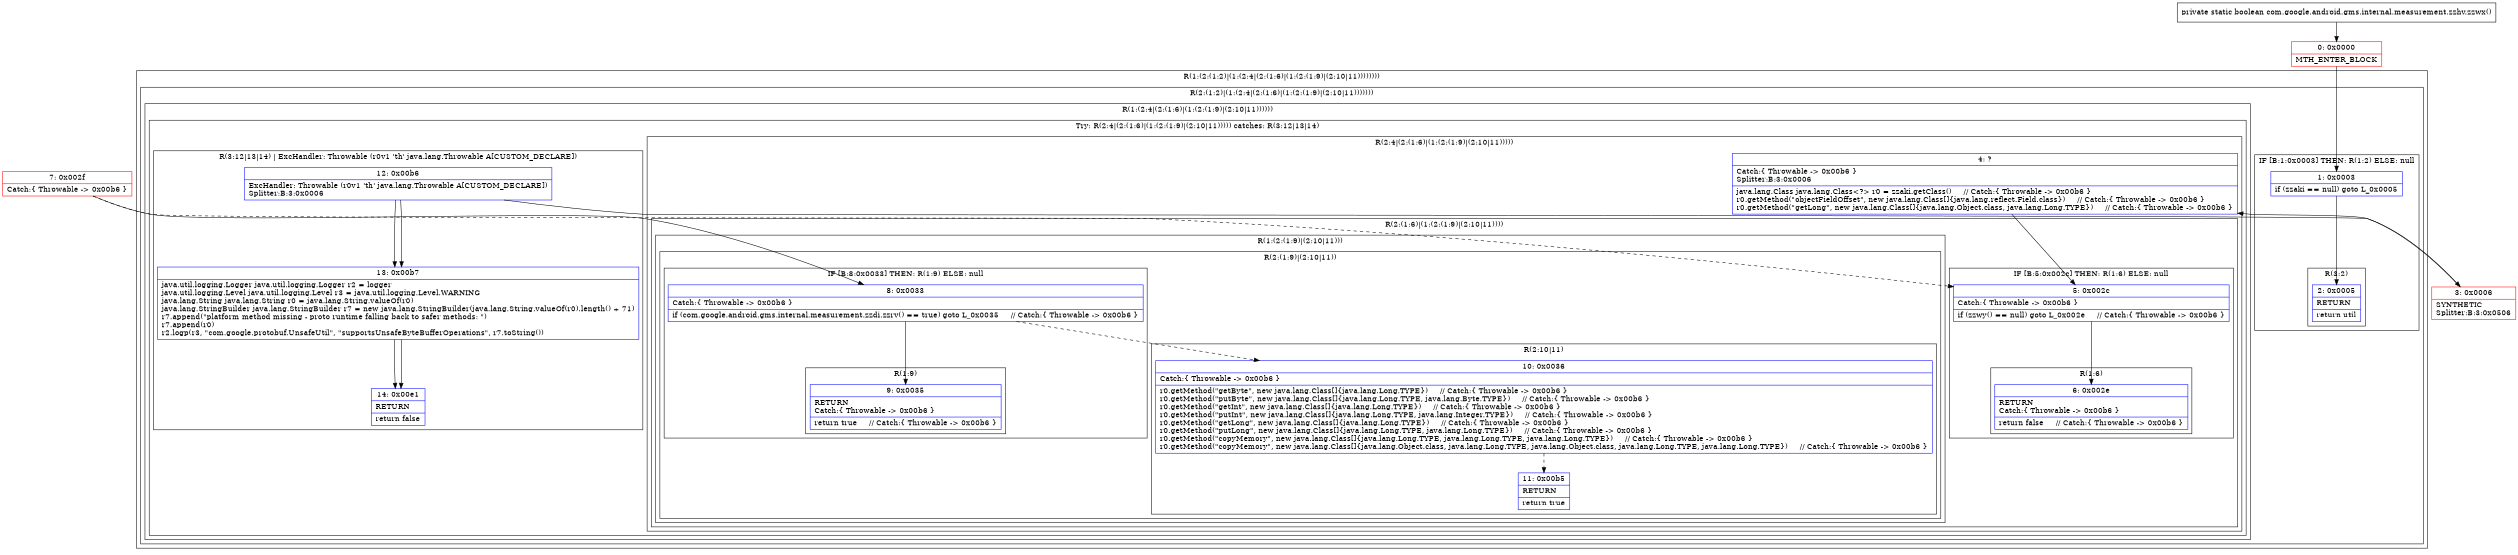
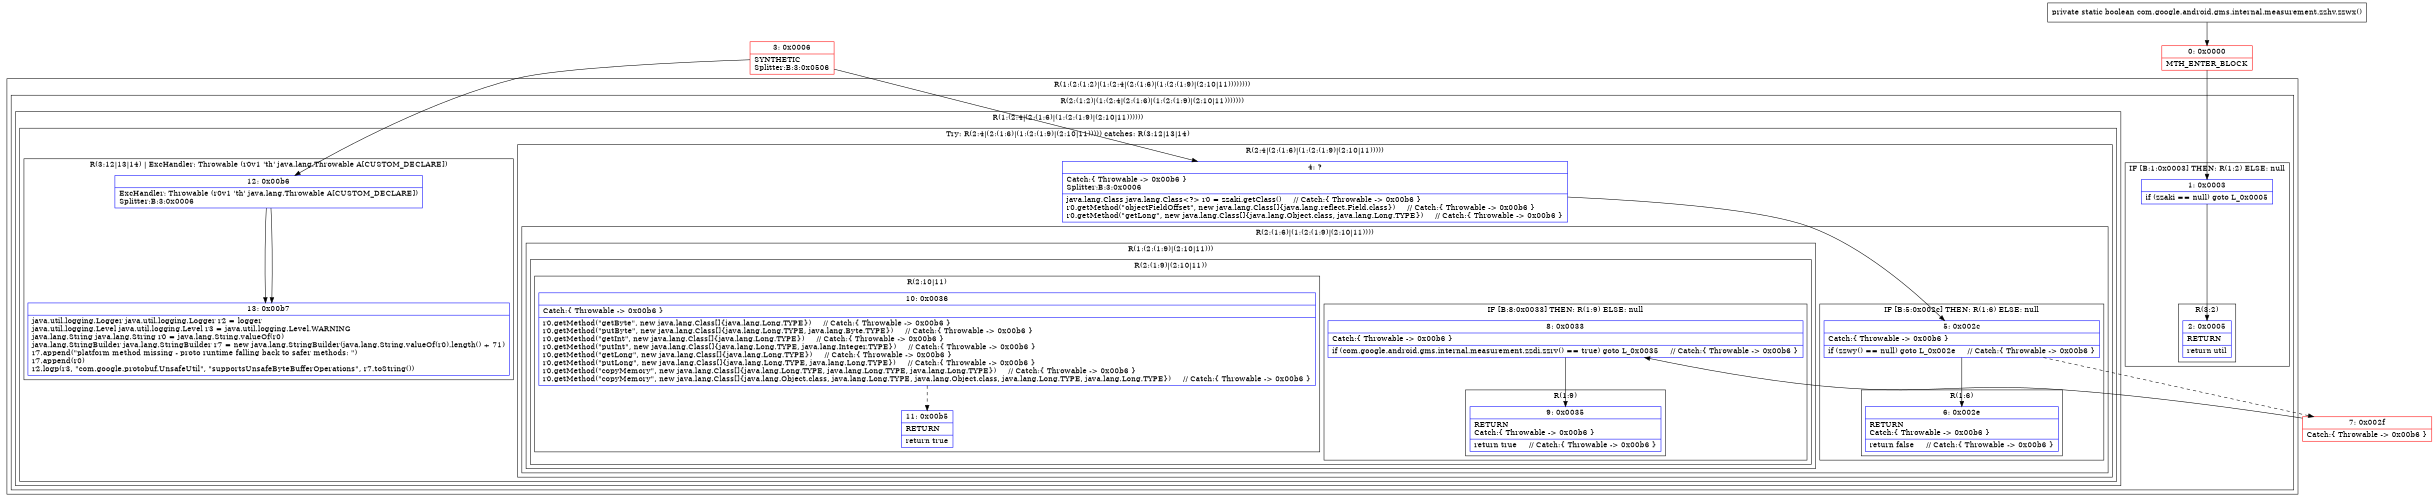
edge "12: 0x00b6" -> "3: 0x0006": reversed
edge "7: 0x002f" -> "5: 0x002c": reversed
edge "8: 0x0033" -> "10: 0x0036": removed
node "14: 0x00e1": removed
